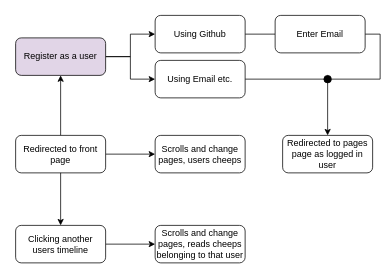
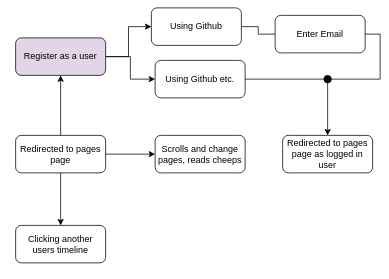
node "Using Github": moved (200, 34) -> (196, 27)
node "Using Email etc.": label "Using Email etc." -> "Using Github etc."
node "Redirected to front page": label "Redirected to front page" -> "Redirected to pages page"
node "Scrolls and change pages, users cheeps": label "Scrolls and change pages, users cheeps" -> "Scrolls and change pages, reads cheeps"
edge "Clicking another users timeline" -> "Scrolls and change pages, reads cheeps belonging to that user": removed
node "Scrolls and change pages, reads cheeps belonging to that user": removed
